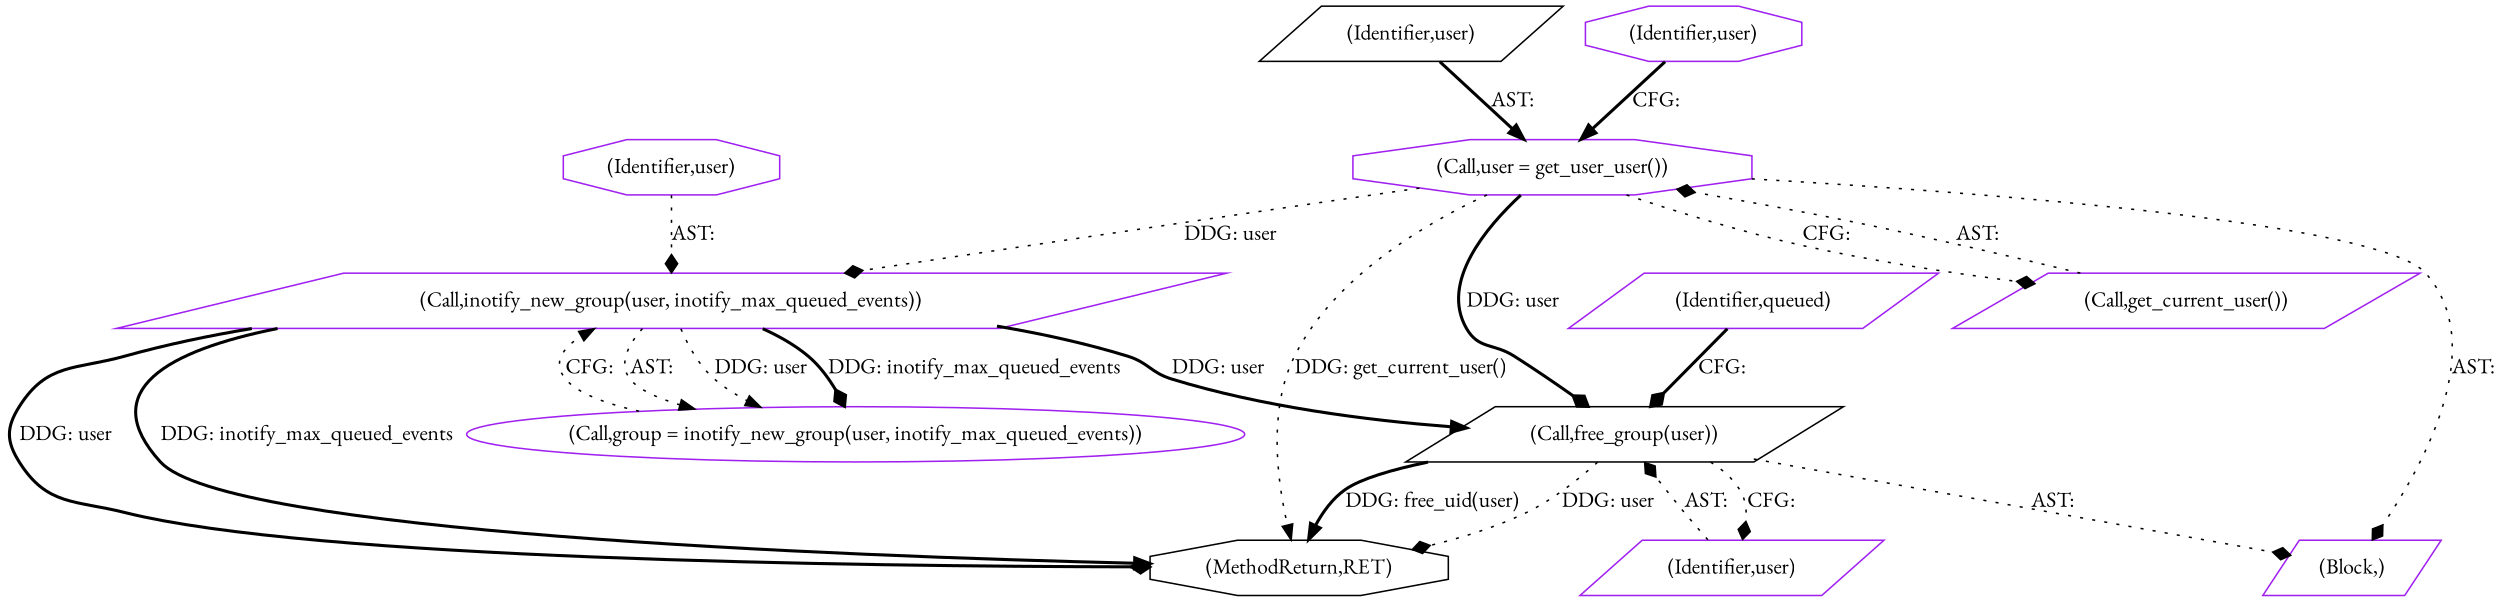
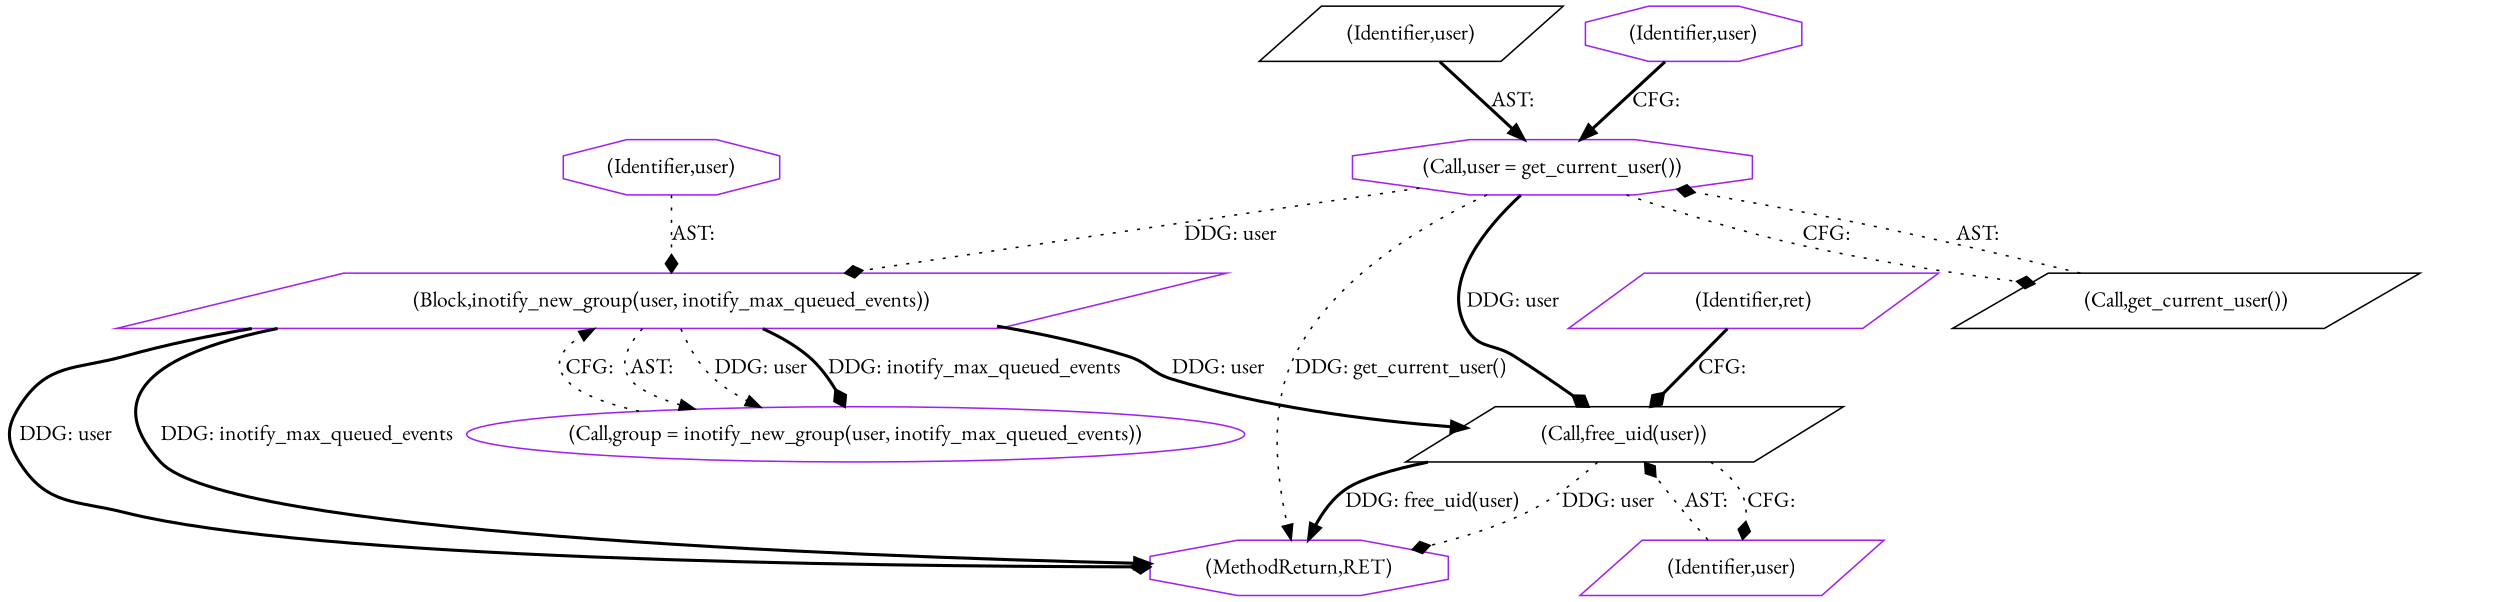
node "(Call,user = get_user_user())": label "(Call,user = get_user_user())" -> "(Call,user = get_current_user())"
node "(Call,inotify_new_group(user, inotify_max_queued_events))": label "(Call,inotify_new_group(user, inotify_max_queued_events))" -> "(Block,inotify_new_group(user, inotify_max_queued_events))"
node "(Identifier,queued)": label "(Identifier,queued)" -> "(Identifier,ret)"
node "(Call,get_current_user())": color purple -> black
node "(Call,free_group(user))": label "(Call,free_group(user))" -> "(Call,free_uid(user))"
node "(MethodReturn,RET)": color black -> purple
node "(Block,)": removed
